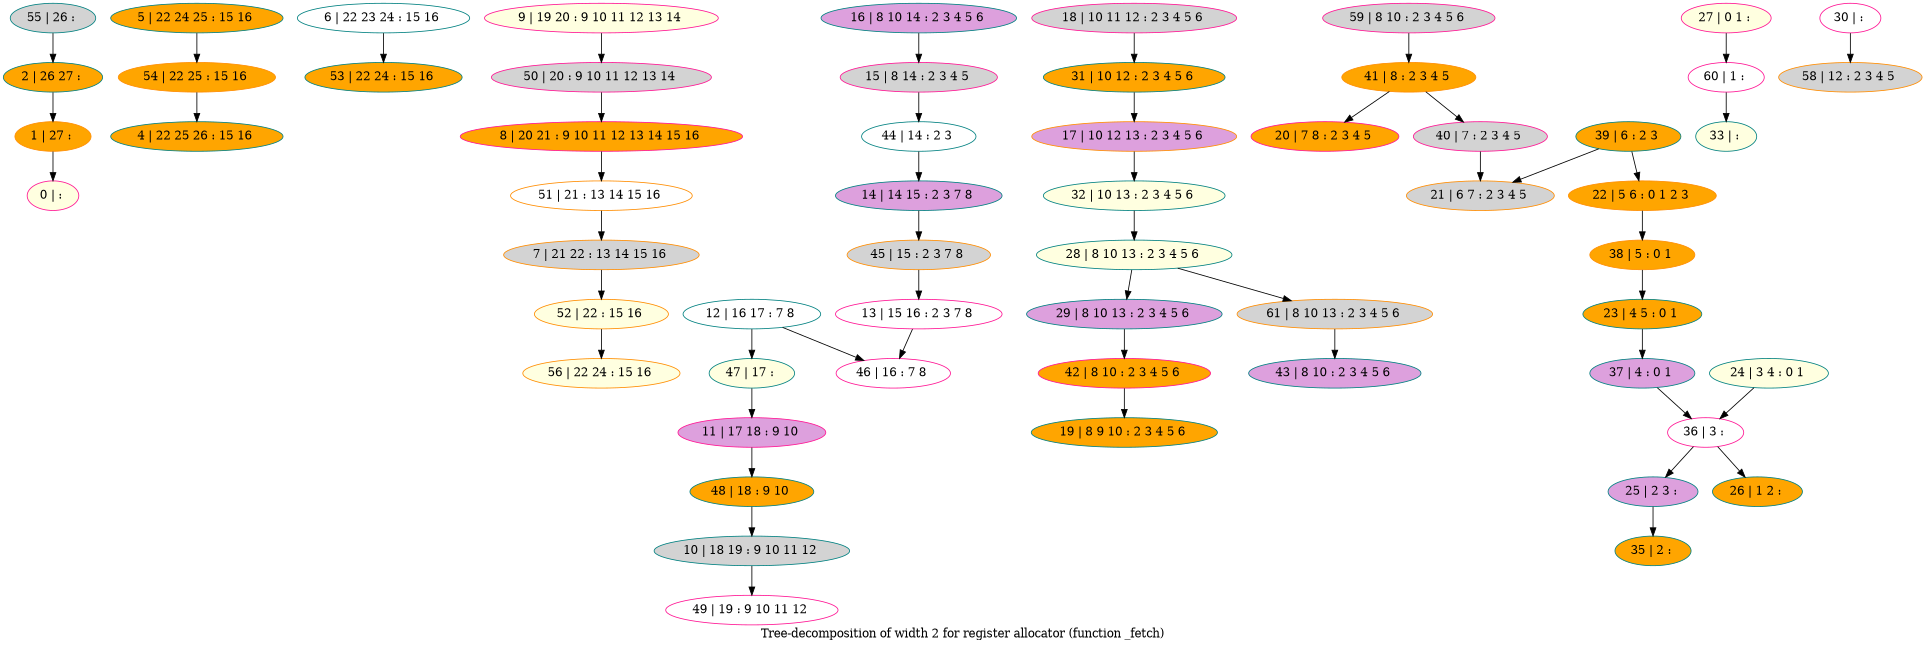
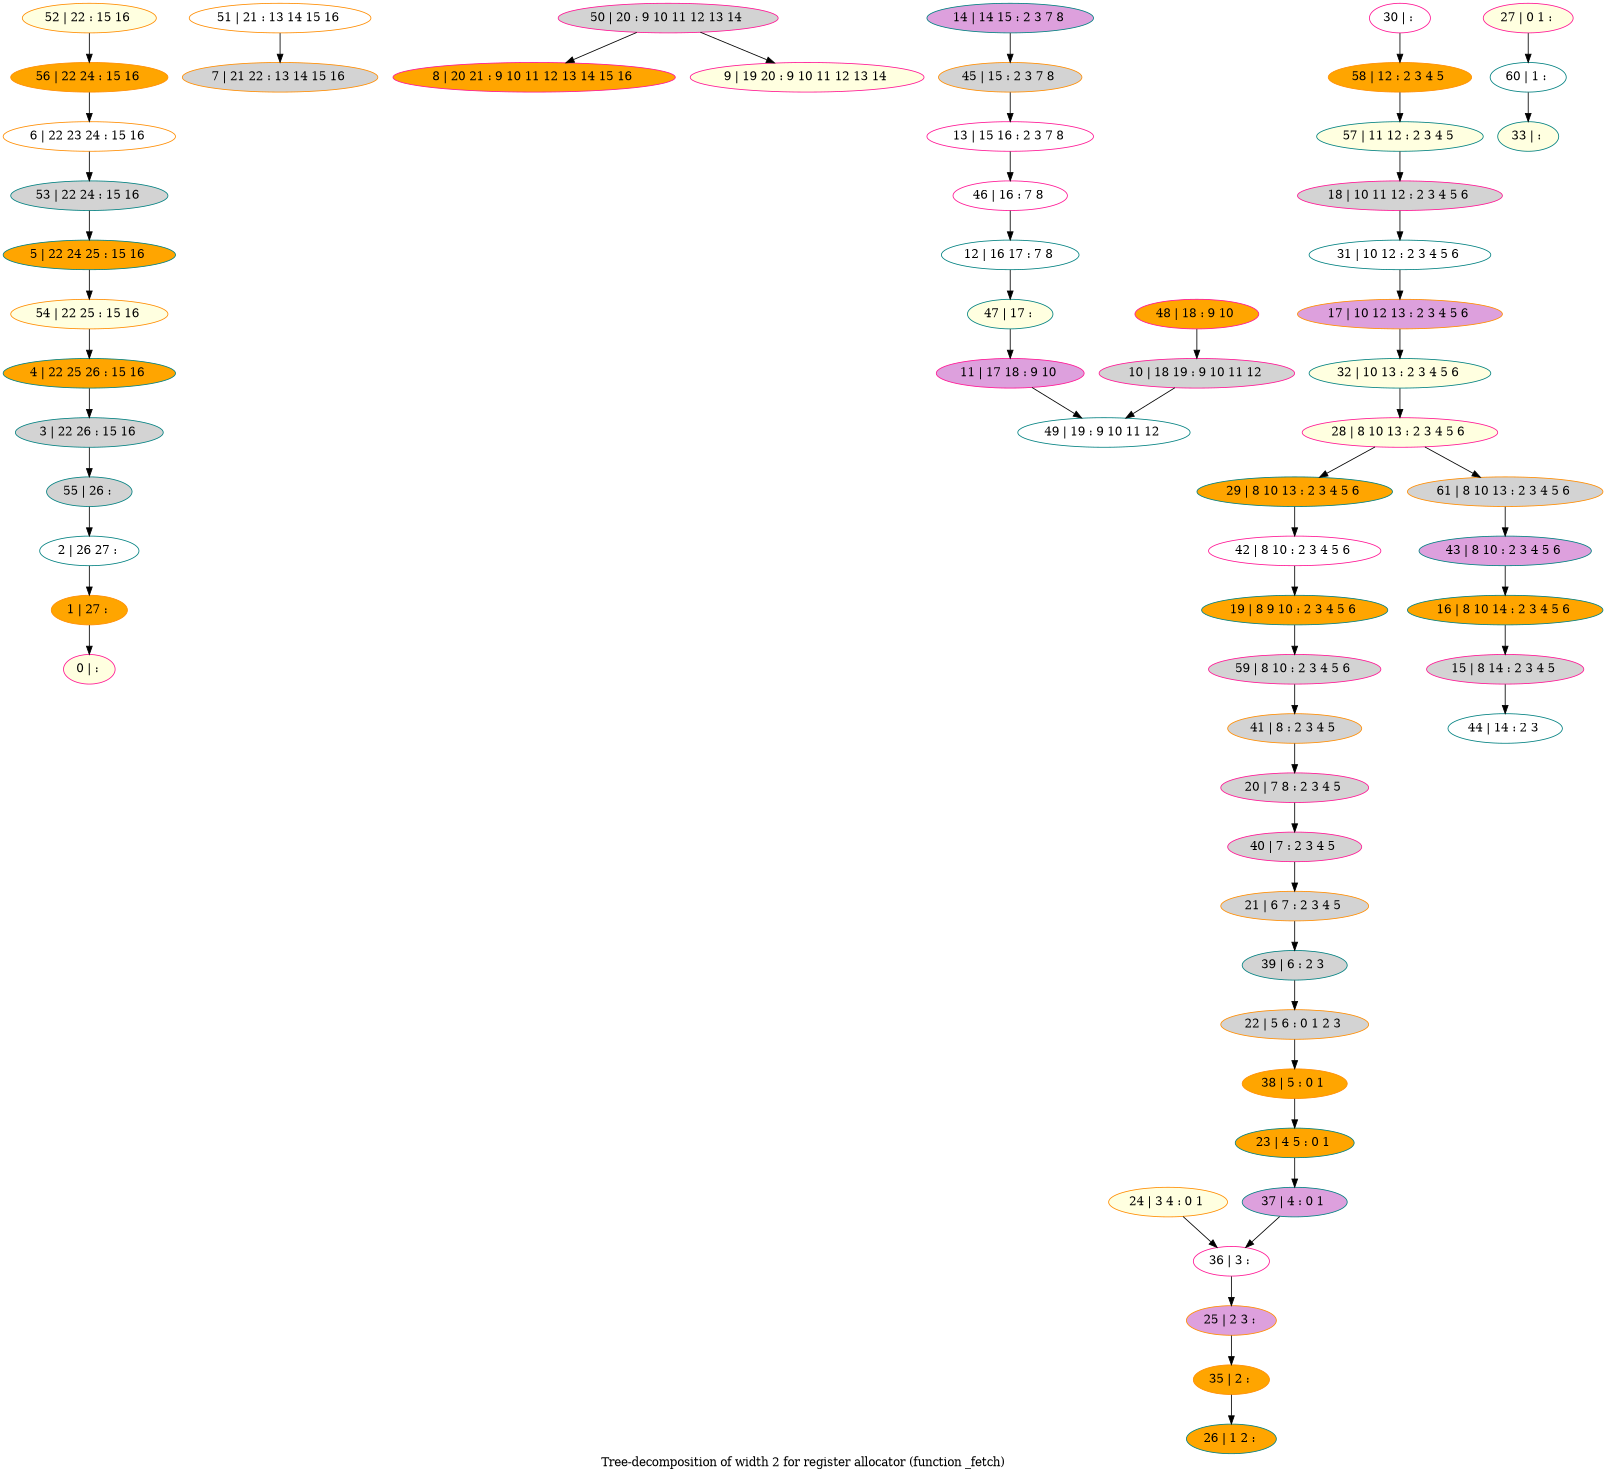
node "6 | 22 23 24 : 15 16": color teal -> darkorange
node "16 | 8 10 14 : 2 3 4 5 6": fillcolor plum -> orange
edge "9 | 19 20 : 9 10 11 12 13 14" -> "50 | 20 : 9 10 11 12 13 14": reversed
node "2 | 26 27 :": fillcolor orange -> white
node "54 | 22 25 : 15 16": fillcolor orange -> lightyellow
node "53 | 22 24 : 15 16": fillcolor orange -> lightgrey
node "31 | 10 12 : 2 3 4 5 6": fillcolor orange -> white
node "41 | 8 : 2 3 4 5": fillcolor orange -> lightgrey
node "60 | 1 :": color deeppink -> teal
node "58 | 12 : 2 3 4 5": fillcolor lightgrey -> orange
edge "56 | 22 24 : 15 16" -> "6 | 22 23 24 : 15 16": added
edge "41 | 8 : 2 3 4 5" -> "40 | 7 : 2 3 4 5": now "20 | 7 8 : 2 3 4 5" -> "40 | 7 : 2 3 4 5"
node "20 | 7 8 : 2 3 4 5": fillcolor orange -> lightgrey
node "57 | 11 12 : 2 3 4 5": added
node "39 | 6 : 2 3": fillcolor orange -> lightgrey
edge "8 | 20 21 : 9 10 11 12 13 14 15 16" -> "51 | 21 : 13 14 15 16": removed
edge "44 | 14 : 2 3" -> "14 | 14 15 : 2 3 7 8": removed
edge "39 | 6 : 2 3" -> "21 | 6 7 : 2 3 4 5": reversed
node "22 | 5 6 : 0 1 2 3": fillcolor orange -> lightgrey
edge "53 | 22 24 : 15 16" -> "5 | 22 24 25 : 15 16": added
node "28 | 8 10 13 : 2 3 4 5 6": color teal -> deeppink
edge "7 | 21 22 : 13 14 15 16" -> "52 | 22 : 15 16": removed
node "29 | 8 10 13 : 2 3 4 5 6": fillcolor plum -> orange
edge "12 | 16 17 : 7 8" -> "46 | 16 : 7 8": reversed
node "56 | 22 24 : 15 16": fillcolor lightyellow -> orange
node "42 | 8 10 : 2 3 4 5 6": fillcolor orange -> white
node "24 | 3 4 : 0 1": color teal -> darkorange
node "3 | 22 26 : 15 16": added
edge "11 | 17 18 : 9 10" -> "48 | 18 : 9 10": now "11 | 17 18 : 9 10" -> "49 | 19 : 9 10 11 12"
edge "36 | 3 :" -> "26 | 1 2 :": now "35 | 2 :" -> "26 | 1 2 :"
node "48 | 18 : 9 10": color teal -> deeppink
node "25 | 2 3 :": color teal -> darkorange
node "10 | 18 19 : 9 10 11 12": color teal -> deeppink
node "35 | 2 :": color teal -> darkorange
edge "43 | 8 10 : 2 3 4 5 6" -> "16 | 8 10 14 : 2 3 4 5 6": added
node "49 | 19 : 9 10 11 12": color deeppink -> teal
edge "19 | 8 9 10 : 2 3 4 5 6" -> "59 | 8 10 : 2 3 4 5 6": added
